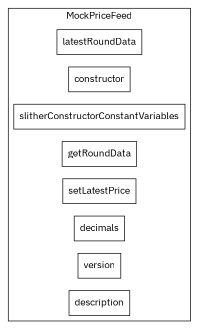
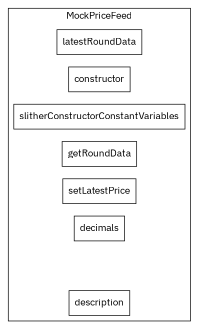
node "version": removed
